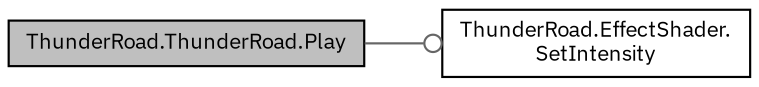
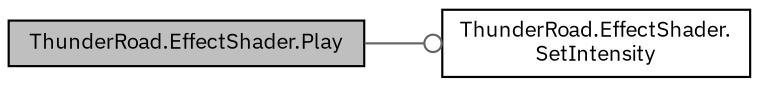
node "ThunderRoad.ThunderRoad.Play": label "ThunderRoad.ThunderRoad.Play" -> "ThunderRoad.EffectShader.Play"
